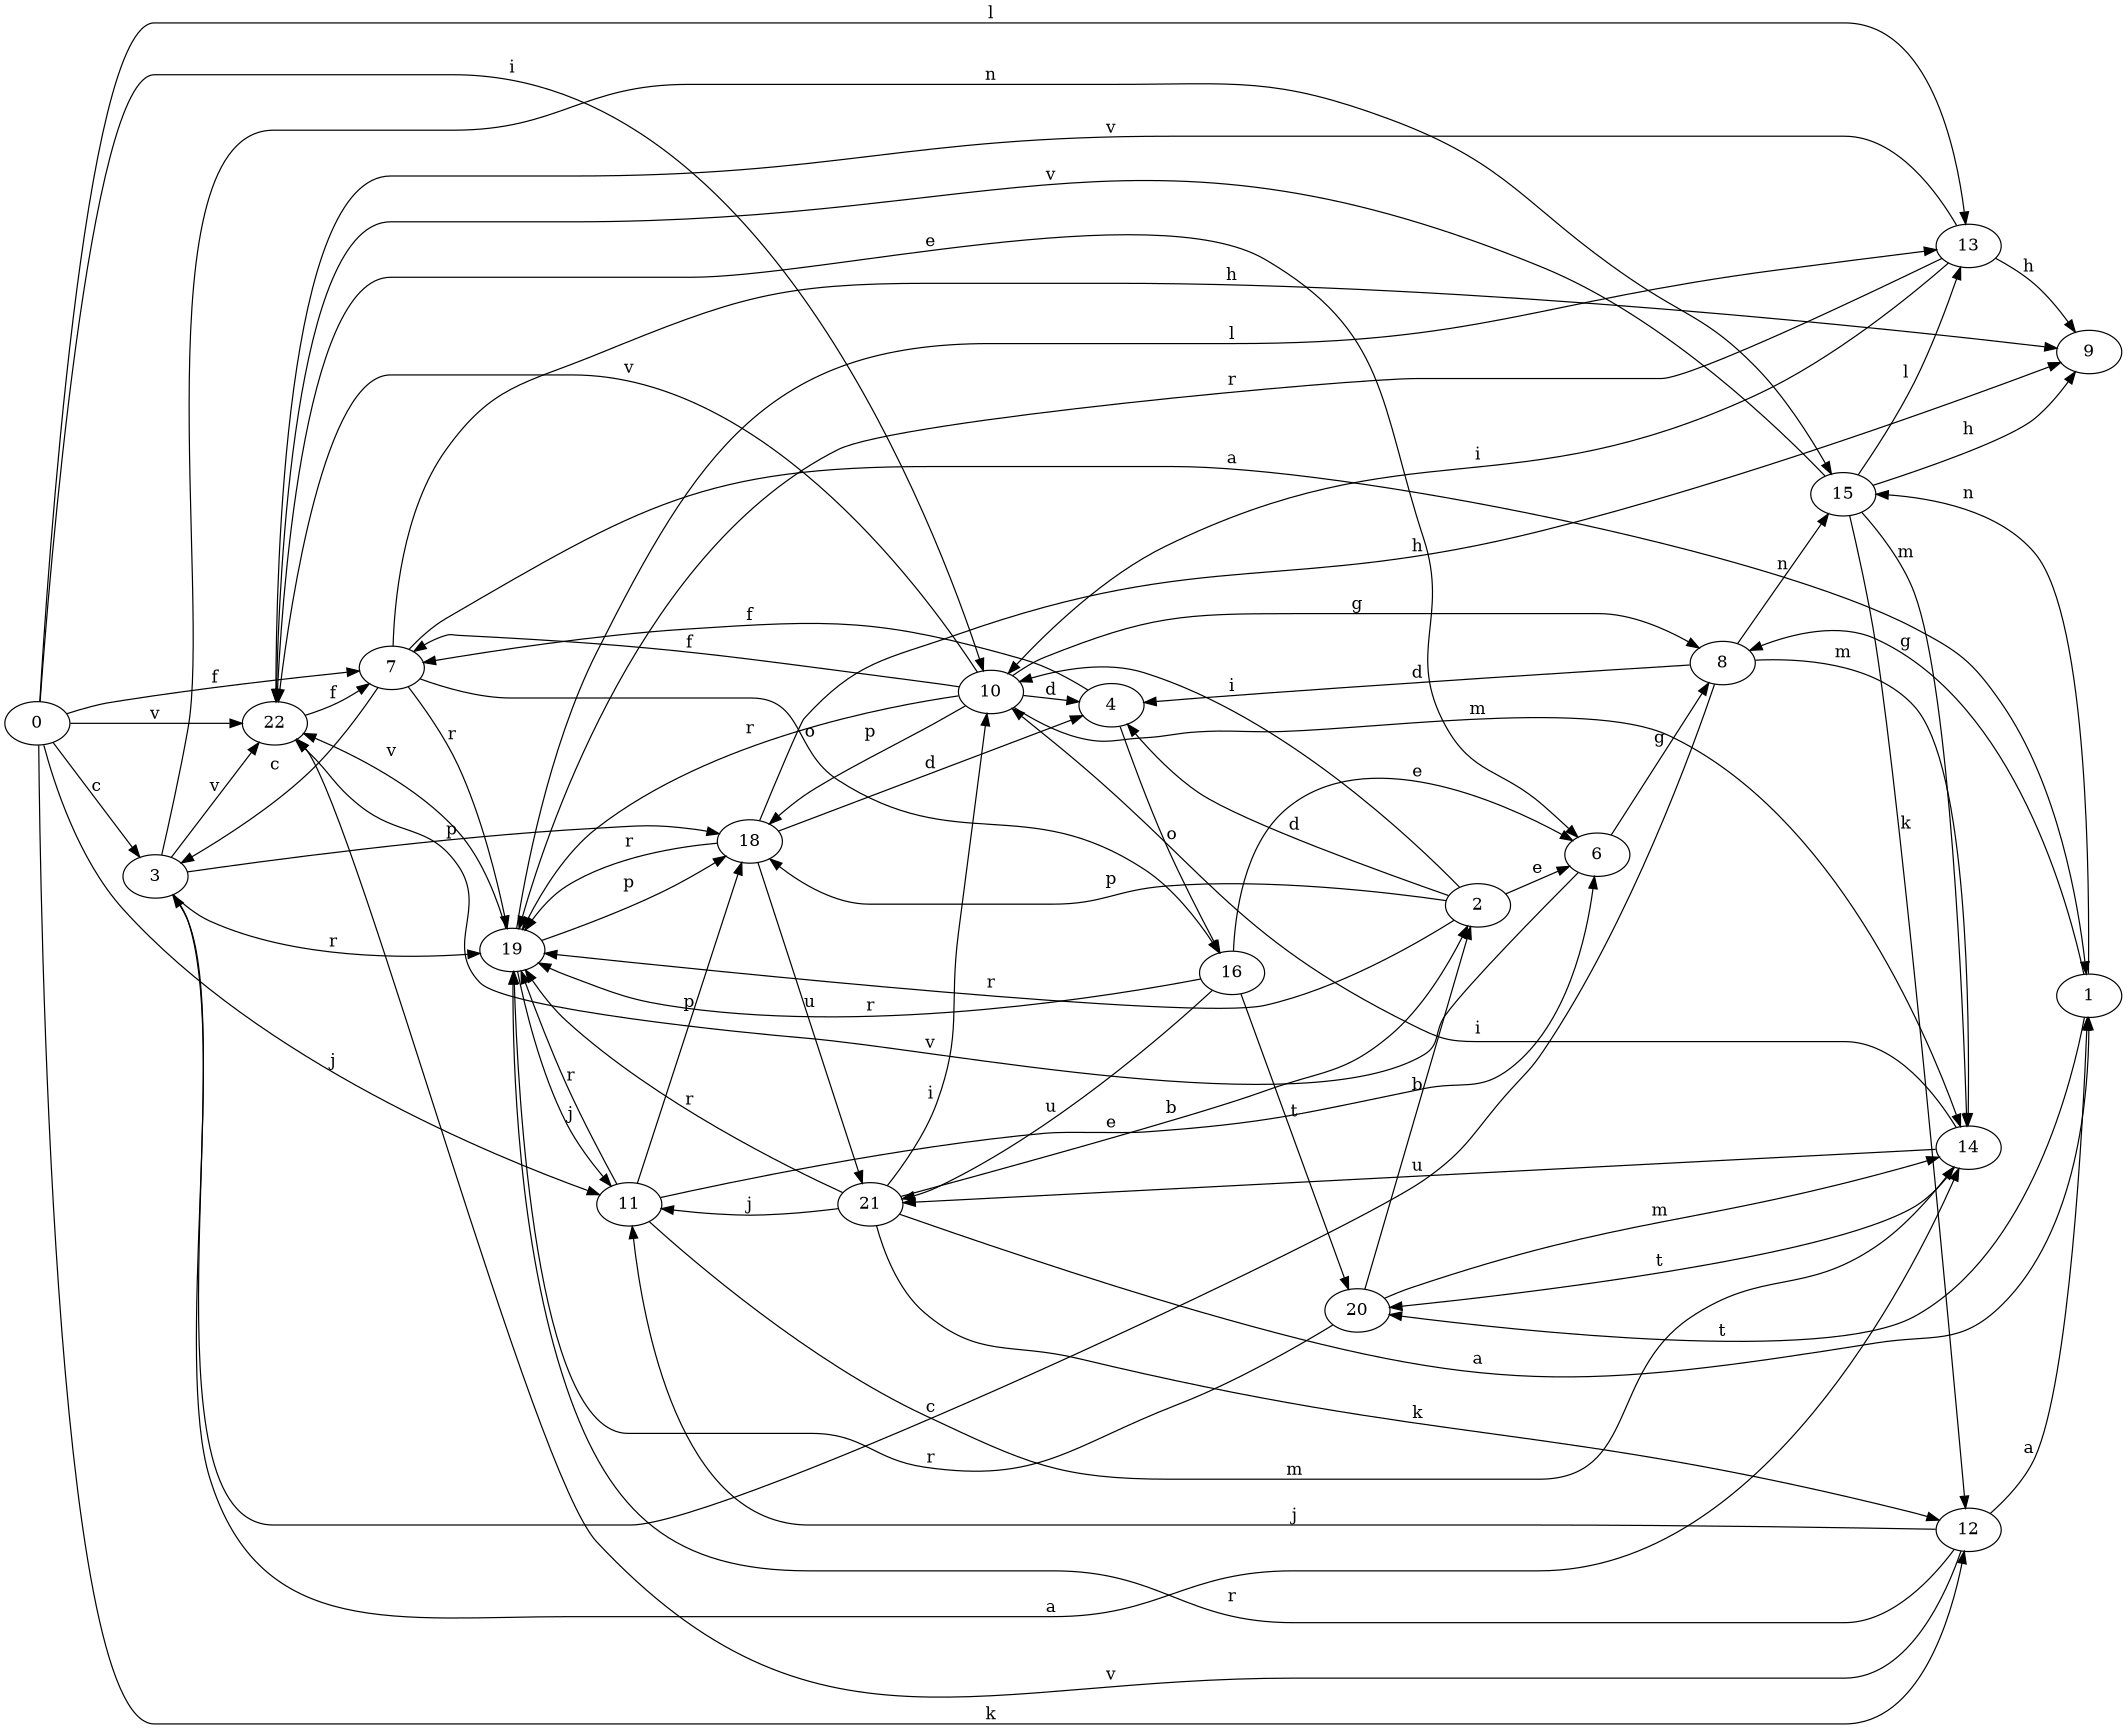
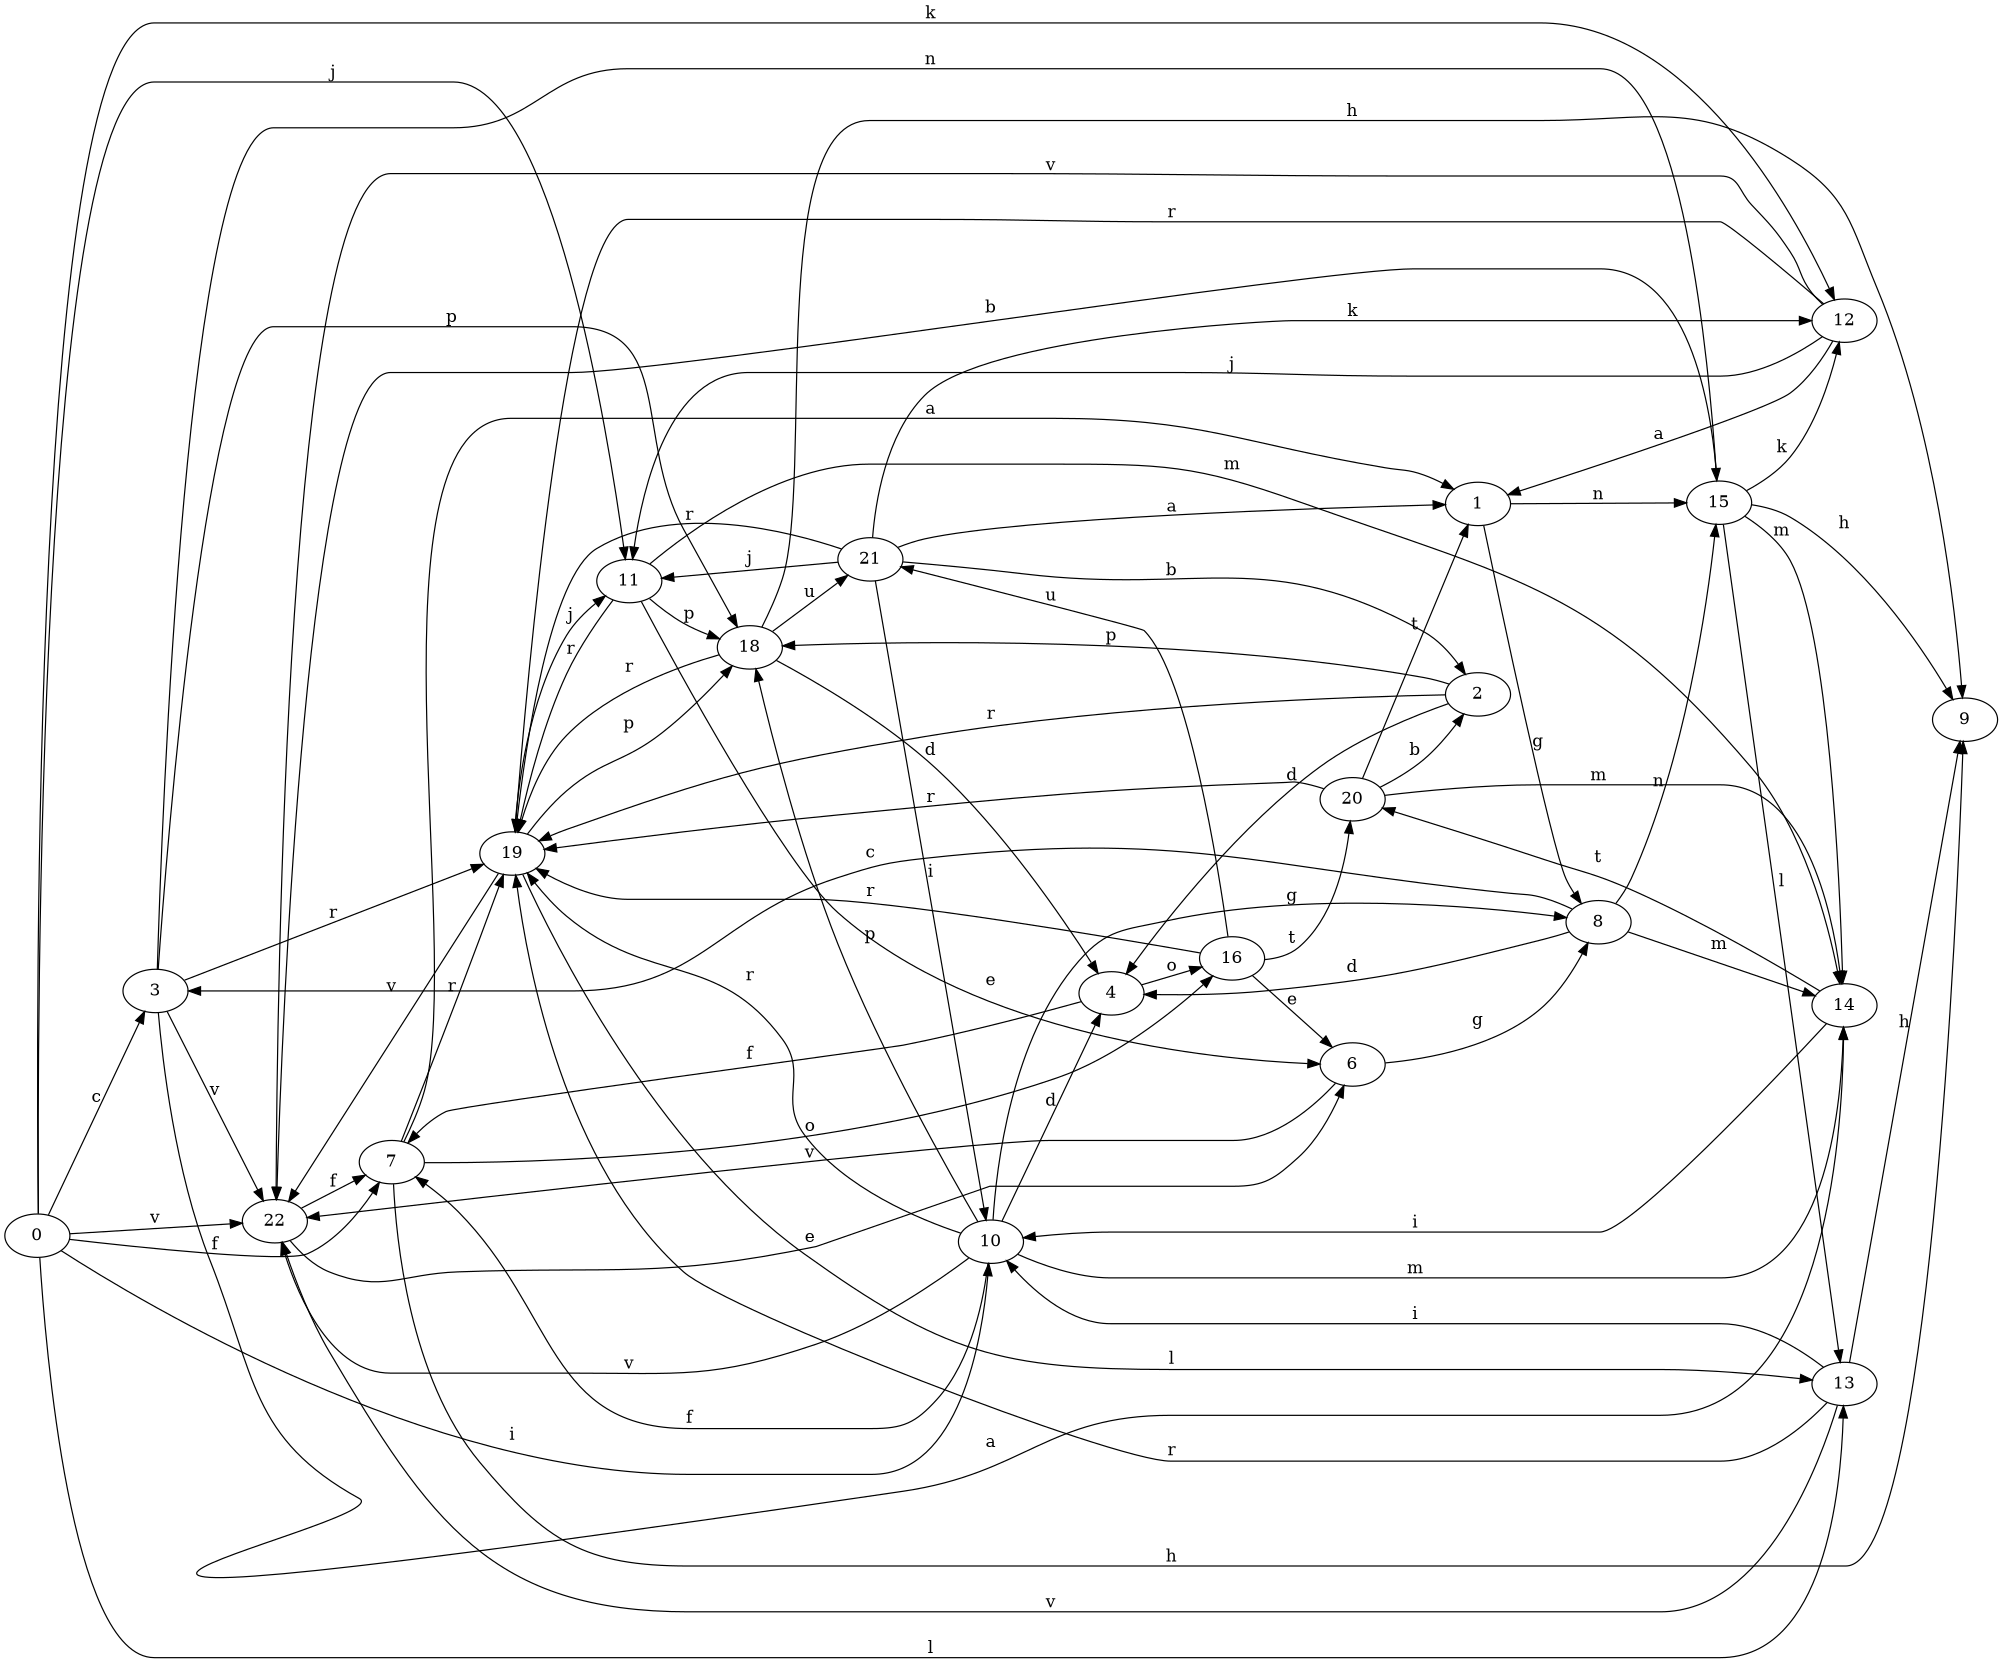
edge "15" -> "22": label "v" -> "b"
edge "2" -> "10": removed, label "i"
edge "7" -> "3": removed, label "c"
edge "2" -> "6": removed, label "e"
edge "14" -> "21": removed, label "u"
edge "1" -> "20": reversed
